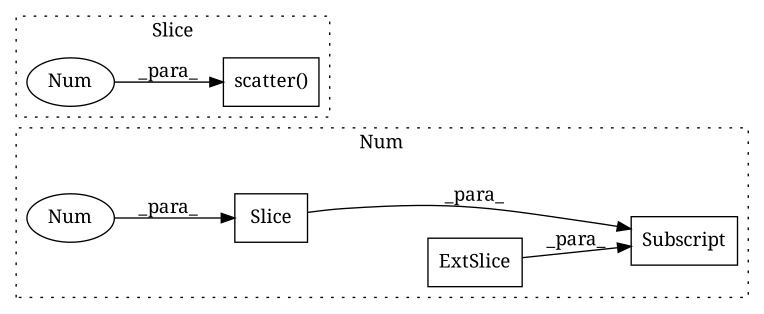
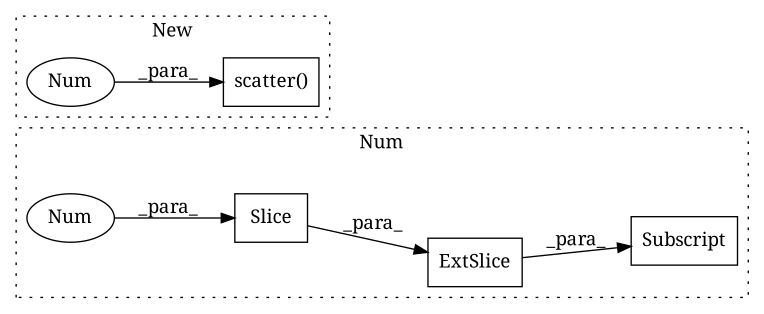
cluster "Slice": label "Slice" -> "New"
edge "Slice" -> "Subscript": now "Slice" -> "ExtSlice"
